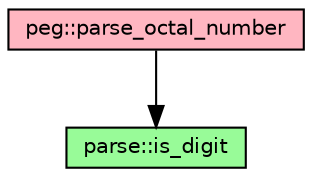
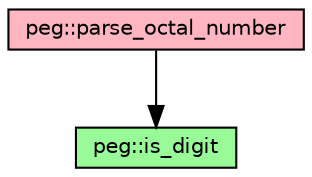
node "parse::is_digit": label "parse::is_digit" -> "peg::is_digit"
